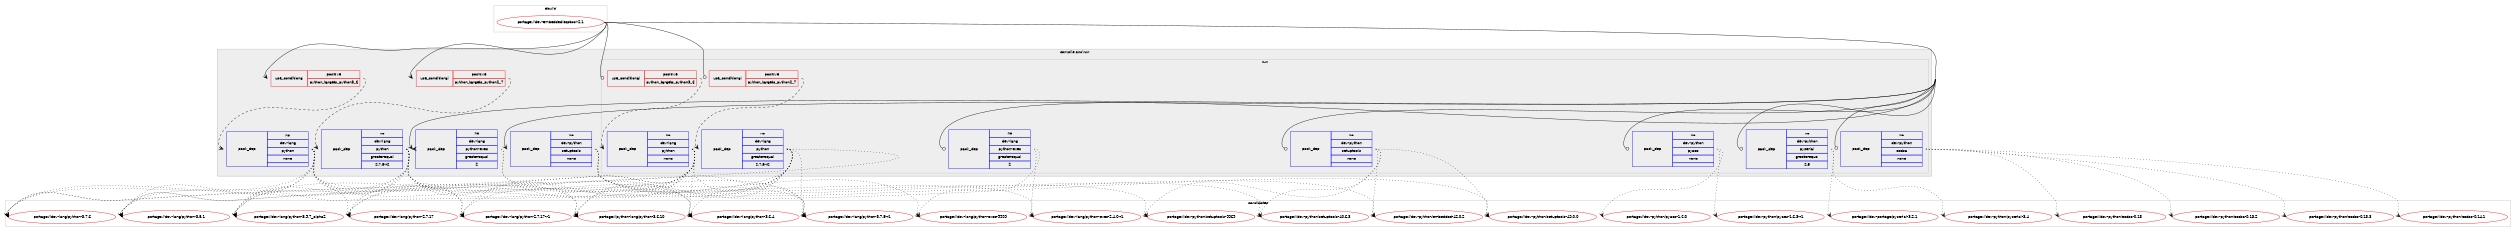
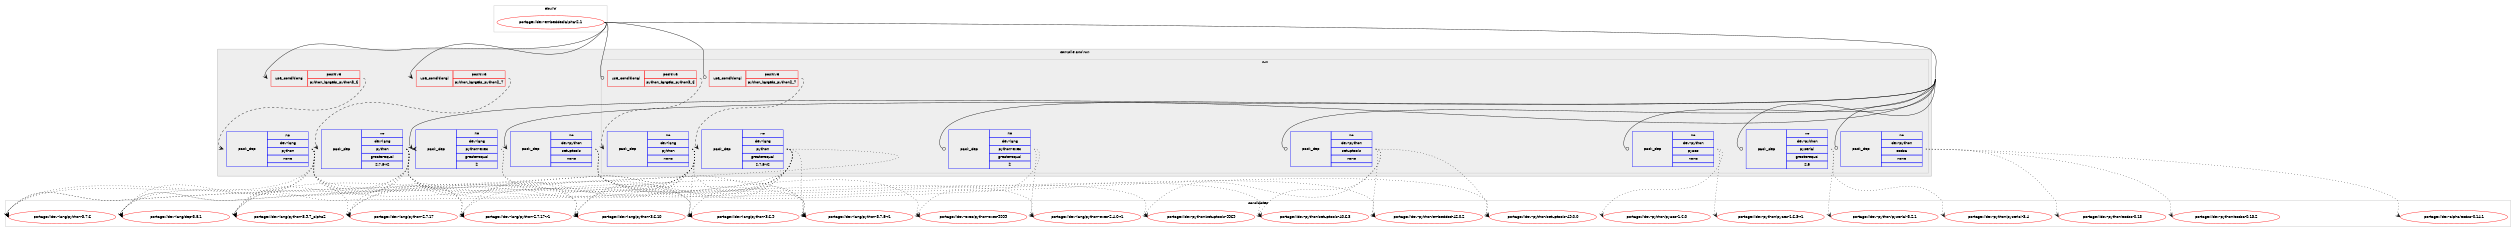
node "portage://dev-embedded/esptool-2.1": label "portage://dev-embedded/esptool-2.1" -> "portage://dev-embedded/alpha-2.1"
node "portage://dev-lang/python-3.8.1": label "portage://dev-lang/python-3.8.1" -> "portage://dev-lang/dep-3.8.1"
node "portage://python-lang/python-3.6.10": label "portage://python-lang/python-3.6.10" -> "portage://dev-lang/python-3.6.10"
node "portage://dev-lang/python-3.6.4": label "portage://dev-lang/python-3.6.4" -> "portage://dev-lang/python-3.6.9"
node "portage://dev-lang/python-exec-9999": label "portage://dev-lang/python-exec-9999" -> "portage://dev-exec/python-exec-9999"
node "portage://dev-portage/pyserial-3.2.1": label "portage://dev-portage/pyserial-3.2.1" -> "portage://dev-python/pyserial-3.2.1"
node "portage://dev-python/ecdsa-0.13.3": removed
node "portage://dev-python/ecdsa-0.14.1": label "portage://dev-python/ecdsa-0.14.1" -> "portage://dev-alpha/ecdsa-0.14.1"
